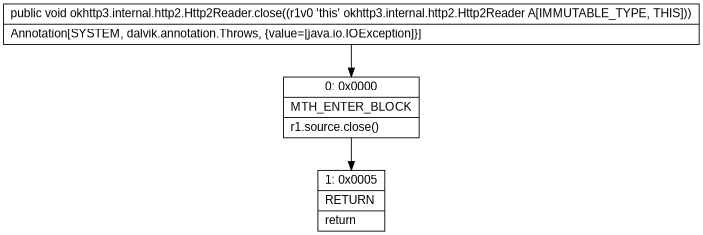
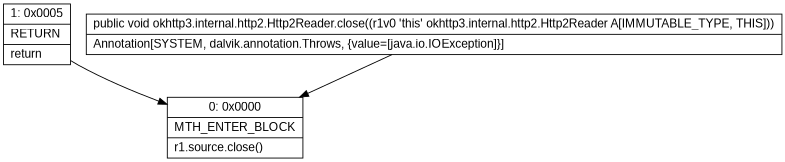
edge "0: 0x0000" -> "1: 0x0005": reversed
